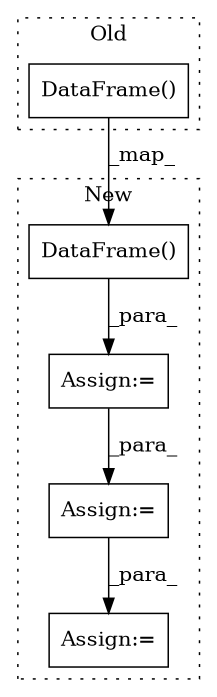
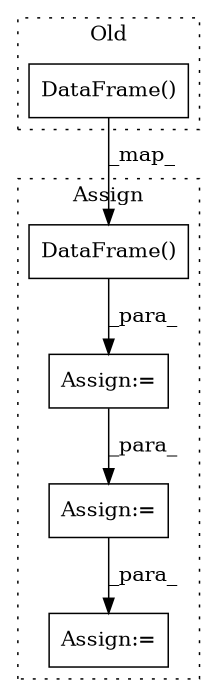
cluster "New": label "New" -> "Assign"
